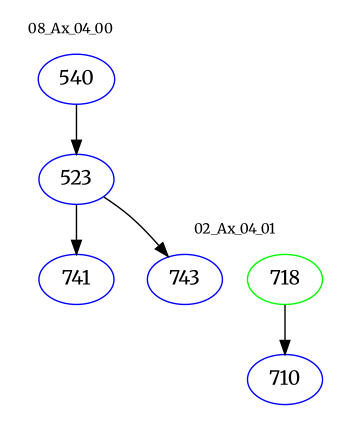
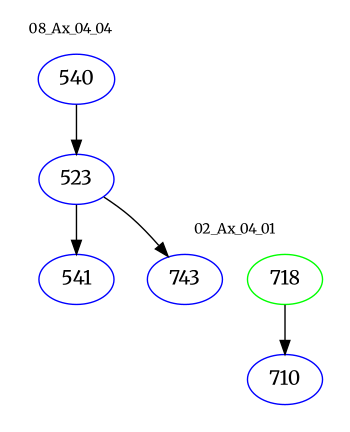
cluster "08_Ax_04_00": label "08_Ax_04_00" -> "08_Ax_04_04"
node "741": label "741" -> "541"
